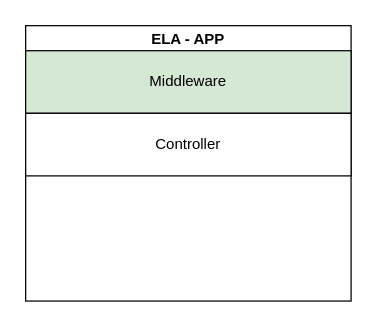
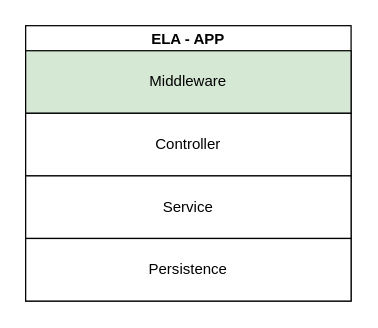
node "Service": added
node "Persistence": added
